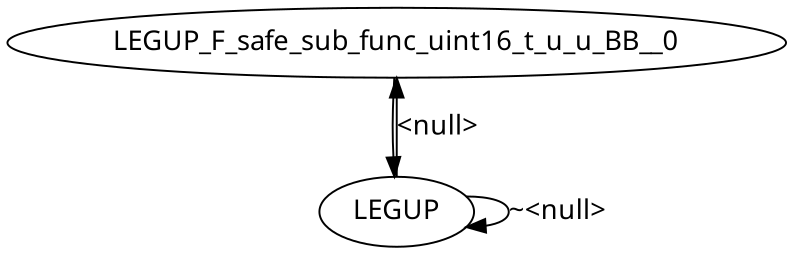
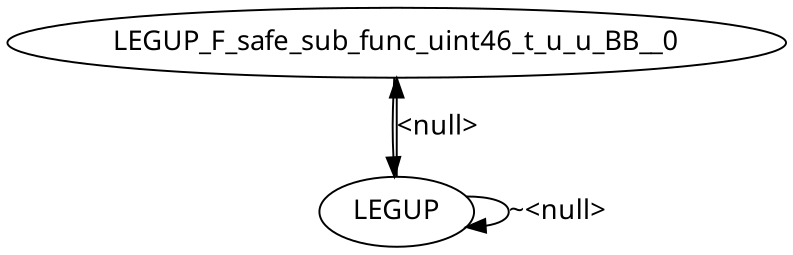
node "LEGUP_F_safe_sub_func_uint16_t_u_u_BB__0": label "LEGUP_F_safe_sub_func_uint16_t_u_u_BB__0" -> "LEGUP_F_safe_sub_func_uint46_t_u_u_BB__0"
